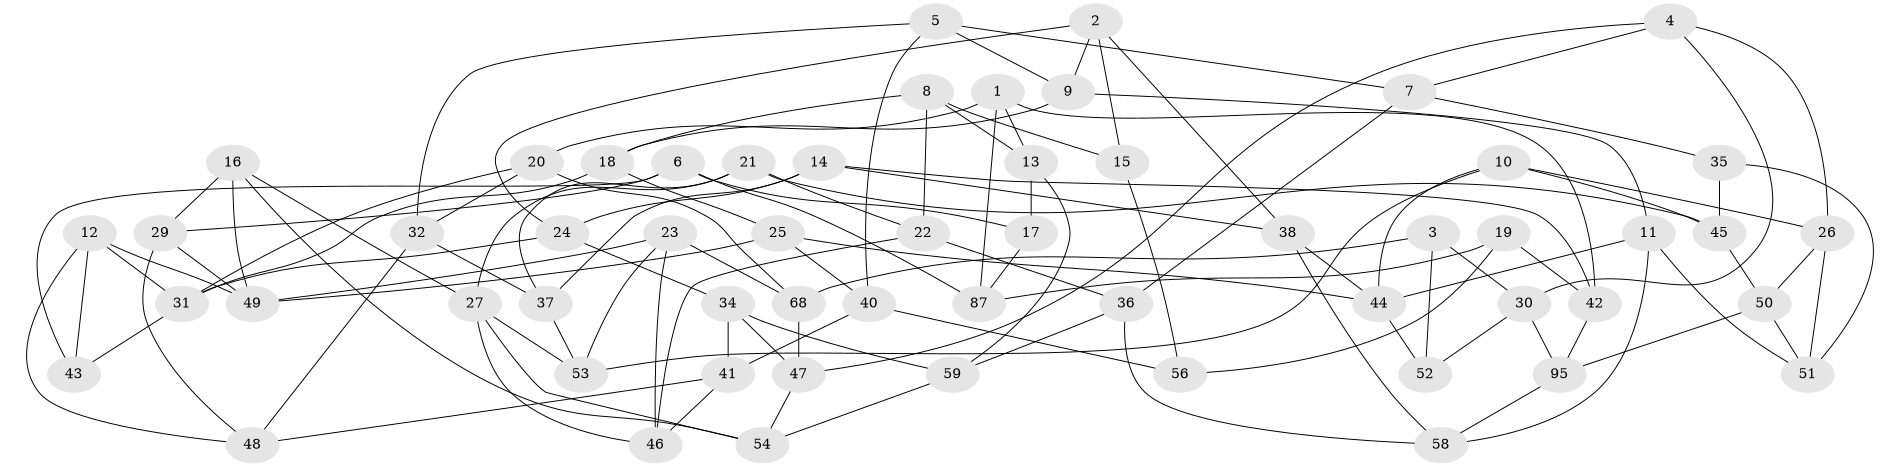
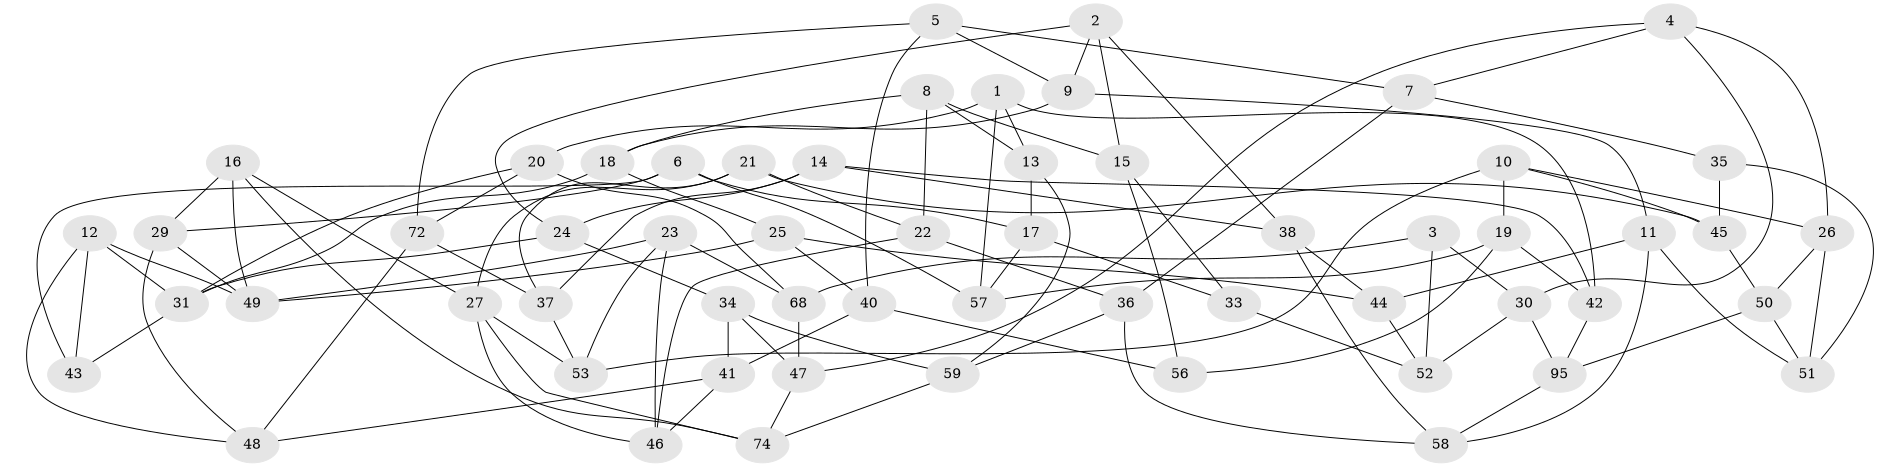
edge "10" -- "44": now "10" -- "19"
node "32": label "32" -> "72"
node "87": label "87" -> "57"
node "33": added
node "54": label "54" -> "74"
